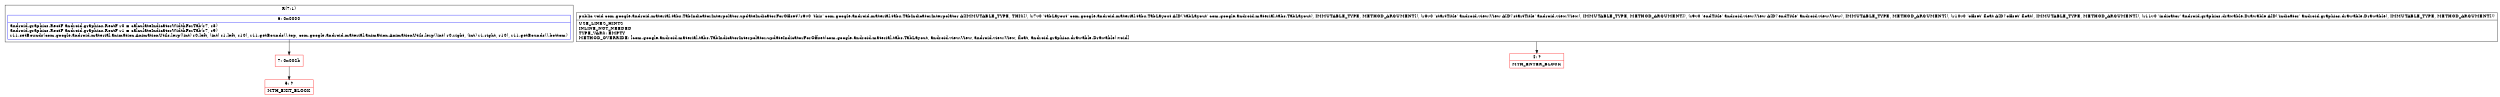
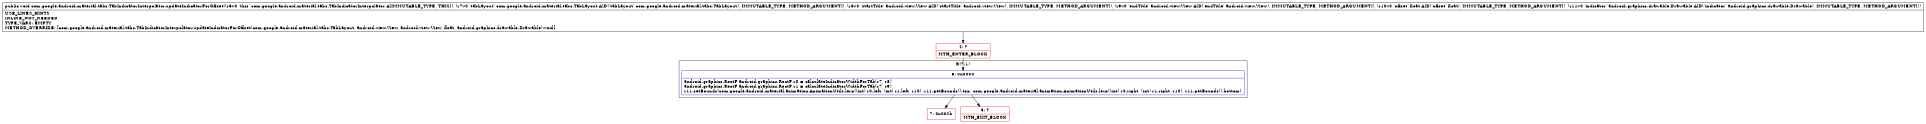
edge "4: ?" -> "6: 0x0000": added
edge "7: 0x002b" -> "5: ?": now "6: 0x0000" -> "5: ?"
